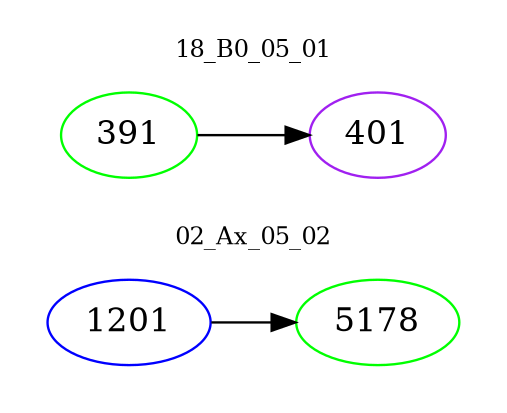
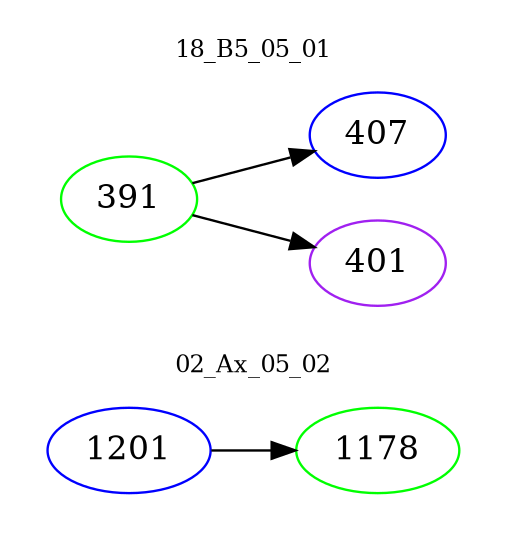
cluster "18_B0_05_01": label "18_B0_05_01" -> "18_B5_05_01"
node "407": added
node "5178": label "5178" -> "1178"
